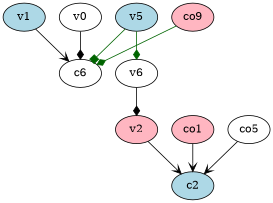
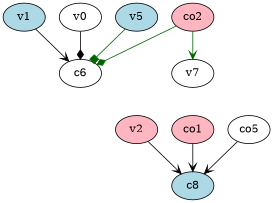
node "co9": label "co9" -> "co2"
node "v6": removed
node "v7": added
node "c2": label "c2" -> "c8"
